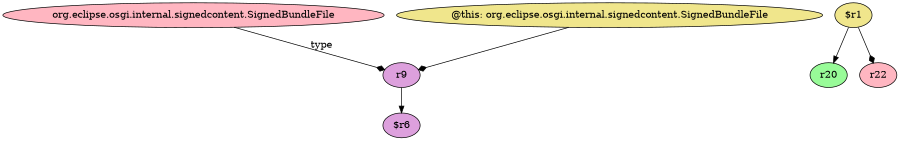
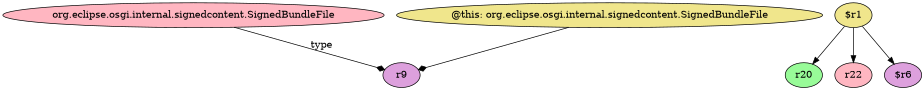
edge "$r1" -> "r22": arrowhead diamond -> normal
edge "r9" -> "$r6": now "$r1" -> "$r6"
